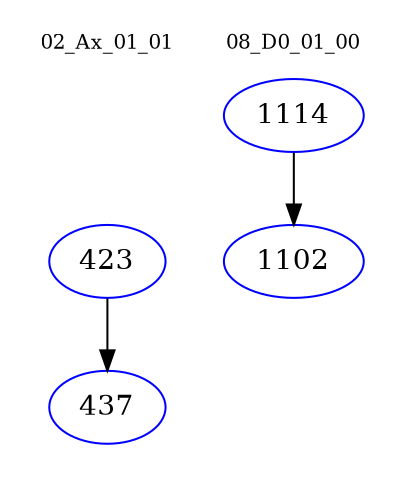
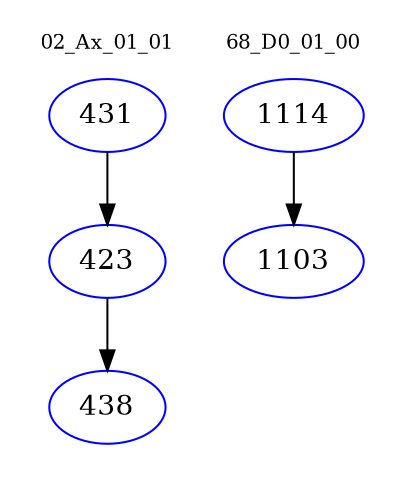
cluster "08_D0_01_00": label "08_D0_01_00" -> "68_D0_01_00"
node "431": added
node "1102": label "1102" -> "1103"
node "437": label "437" -> "438"
